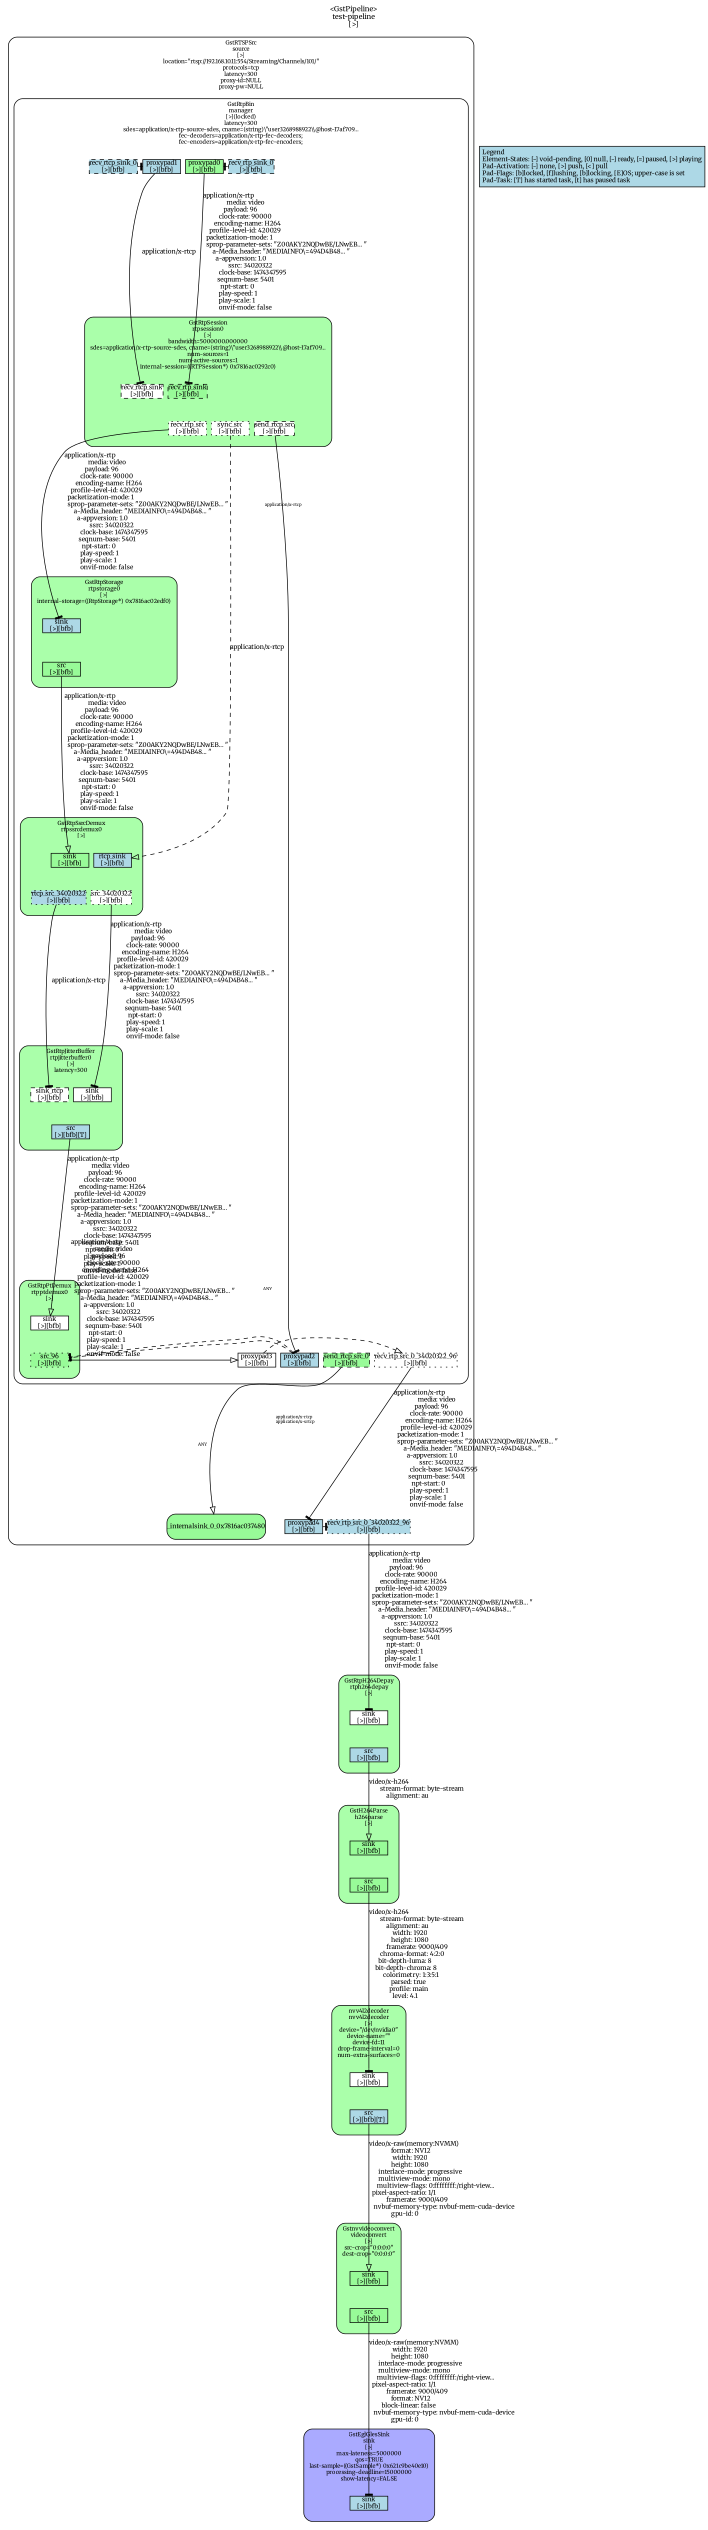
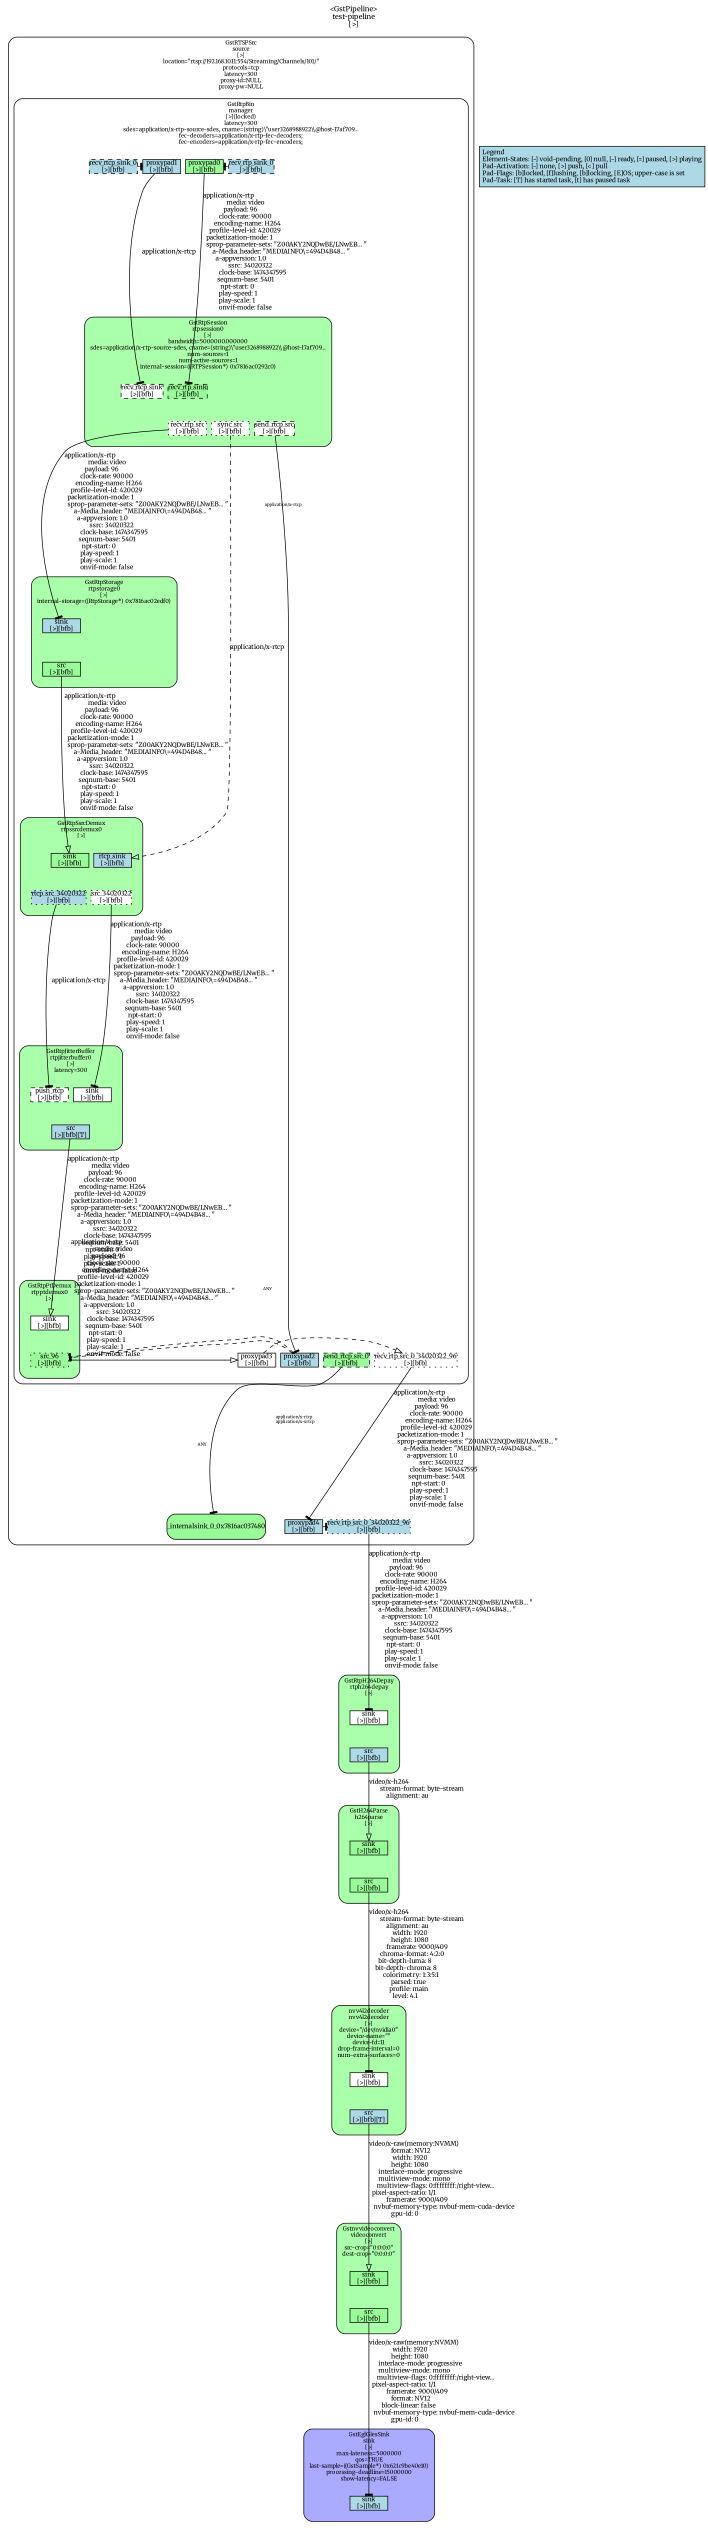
node "sink_rtcp [>][bfb]": label "sink_rtcp [>][bfb]" -> "push_rtcp [>][bfb]"
edge "send_rtcp_src_0 [>][bfb]" -> "_internalsink_0_0x7816ac037480": arrowhead onormal -> tee
